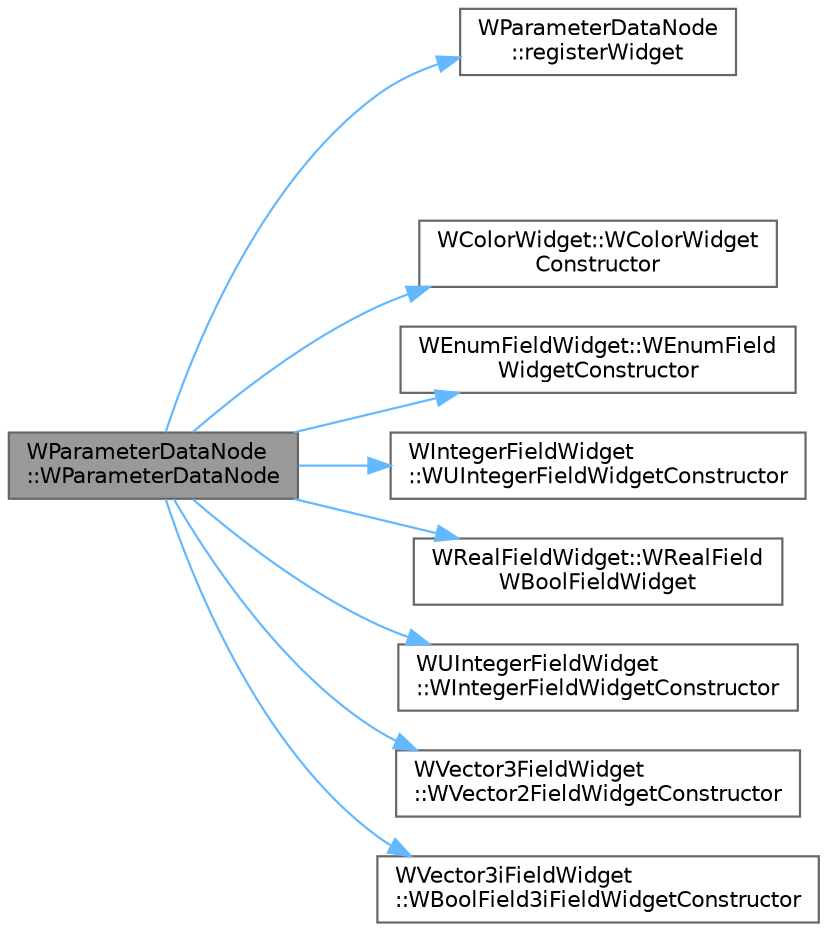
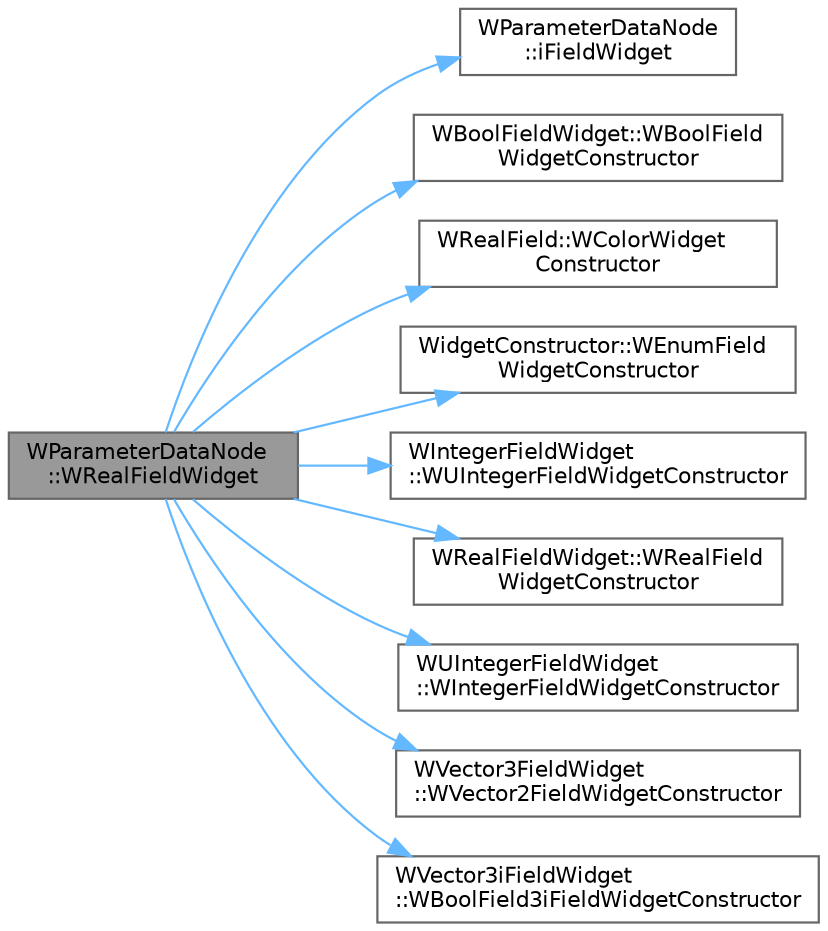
node "WParameterDataNode ::registerWidget": label "WParameterDataNode ::registerWidget" -> "WParameterDataNode ::iFieldWidget"
node "WBoolFieldWidget::WBoolField WidgetConstructor": added
node "WColorWidget::WColorWidget Constructor": label "WColorWidget::WColorWidget Constructor" -> "WRealField::WColorWidget Constructor"
node "WEnumFieldWidget::WEnumField WidgetConstructor": label "WEnumFieldWidget::WEnumField WidgetConstructor" -> "WidgetConstructor::WEnumField WidgetConstructor"
node "WParameterDataNode ::WParameterDataNode": label "WParameterDataNode ::WParameterDataNode" -> "WParameterDataNode ::WRealFieldWidget"
node "WRealFieldWidget::WRealField WBoolFieldWidget": label "WRealFieldWidget::WRealField WBoolFieldWidget" -> "WRealFieldWidget::WRealField WidgetConstructor"
